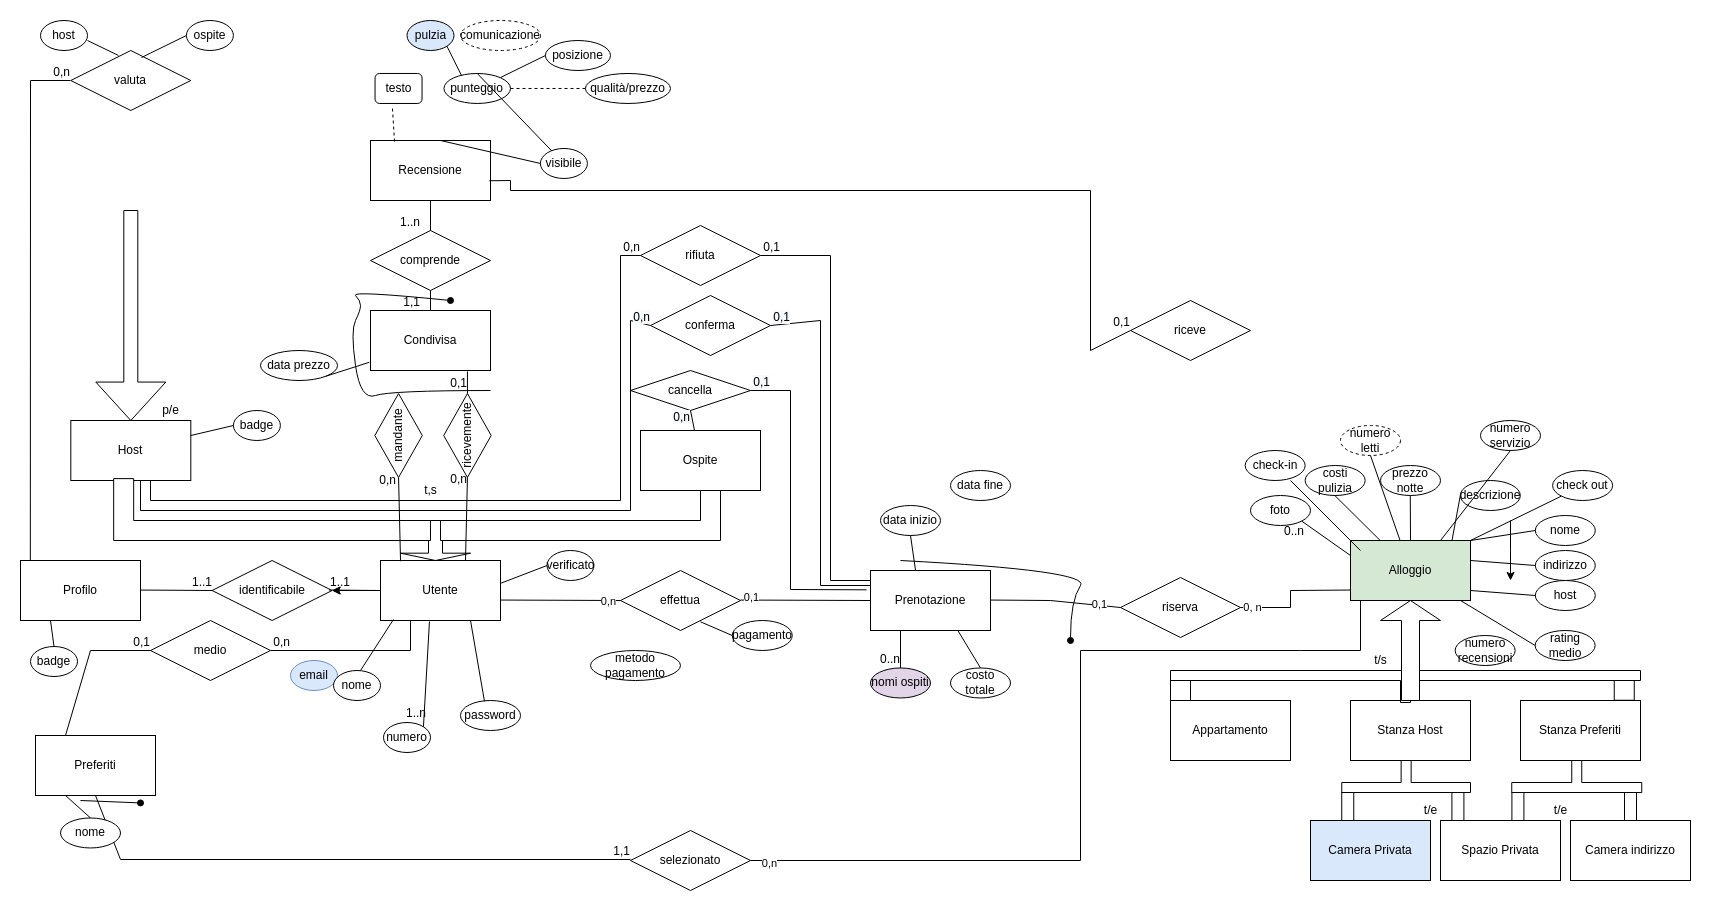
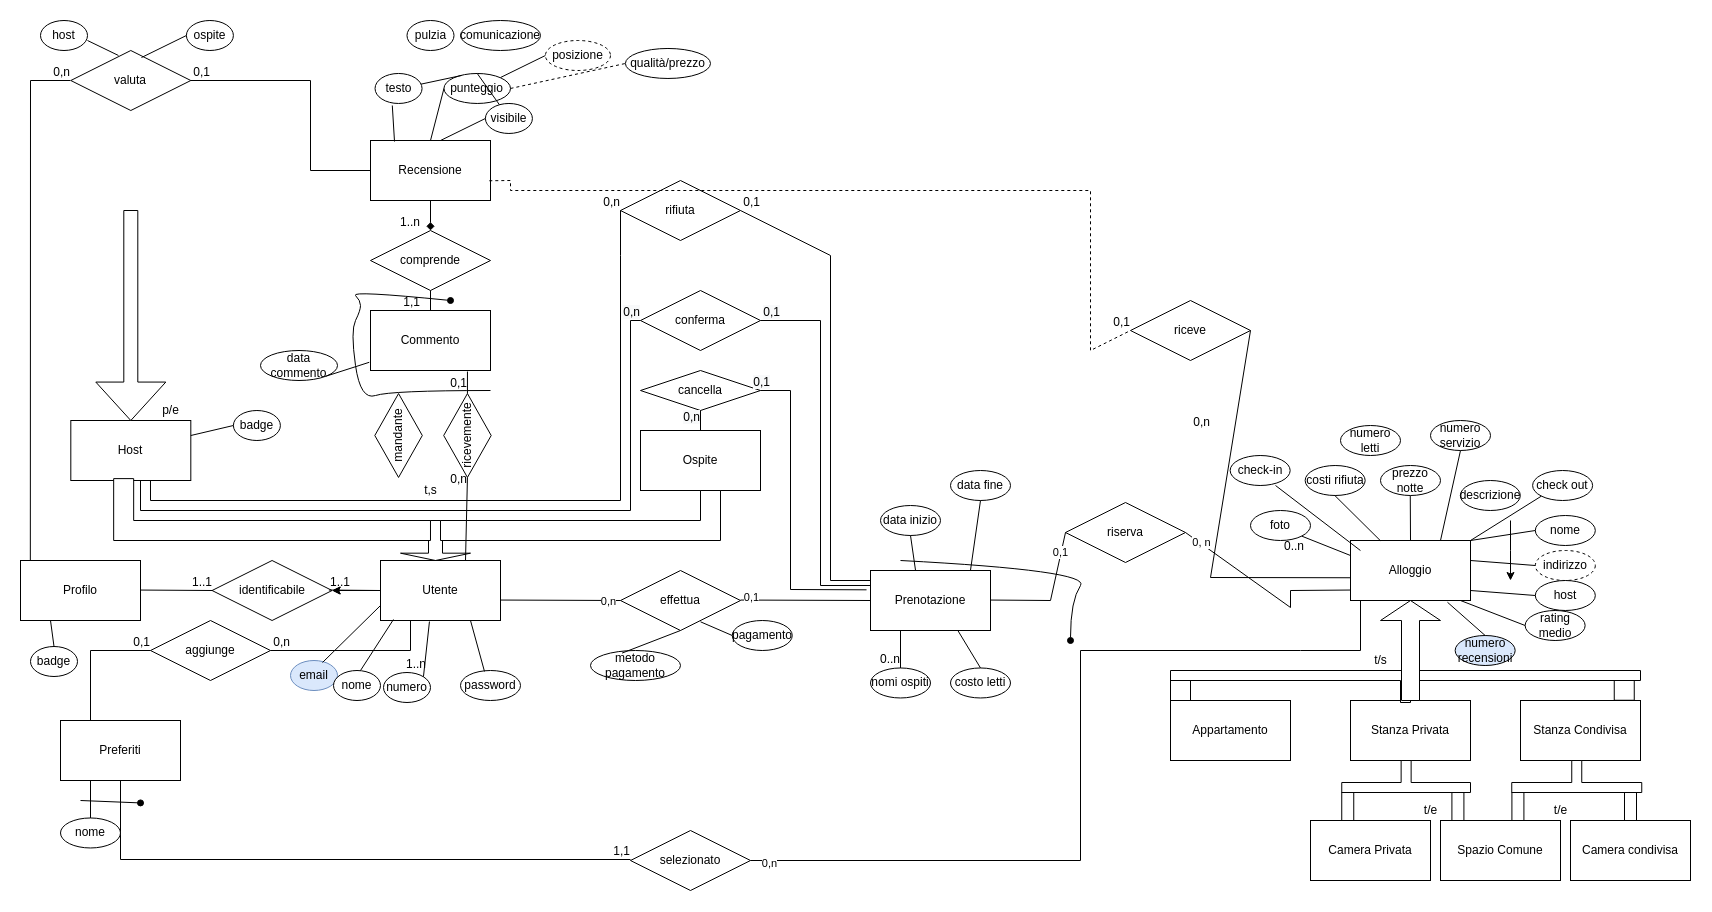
node "pulzia": fillcolor #dae8fc -> #ffffff
node "comunicazione": style dashed -> solid
node "posizione": style solid -> dashed
edge "pulzia" -- "punteggio": now "testo" -- "punteggio"
node "testo": shape rounded rectangle -> ellipse
node "qualità/prezzo": moved (628, 88) -> (668, 63)
edge "valuta" -- "Recensione": added, label "0,1"
edge "punteggio" -- "Recensione": added
edge "testo" -- "Recensione": style dashed -> solid
node "visibile": moved (564, 163) -> (509, 118)
edge "Recensione" -- "riceve": style solid -> dashed
edge "Recensione" -- "comprende": arrowhead none -> diamond
node "rifiuta": moved (701, 256) -> (681, 211)
node "conferma": moved (711, 326) -> (701, 321)
node "Condivisa": label "Condivisa" -> "Commento"
node "data prezzo": label "data prezzo" -> "data commento"
node "cancella": moved (691, 391) -> (701, 391)
node "numero servizio": moved (1511, 436) -> (1461, 436)
node "numero letti": style dashed -> solid
node "check-in": moved (1275, 466) -> (1260, 471)
node "costi pulizia": label "costi pulizia" -> "costi rifiuta"
node "check out": moved (1583, 486) -> (1563, 486)
edge "numero letti" -- "Alloggio": removed
edge "descrizione" -- "Alloggio": removed
node "foto": moved (1281, 511) -> (1281, 526)
edge "mandante" -- "Utente": removed, label "0,n"
edge "riceve" -- "Alloggio": added, label "0,n"
edge "data fine" -- "Prenotazione": added
node "verificato": removed
node "indirizzo": style solid -> dashed
node "Alloggio": fillcolor #d5e8d4 -> #ffffff
edge "verificato" -- "Utente": removed
node "riserva": moved (1181, 608) -> (1126, 533)
edge "Alloggio" -- "numero recensioni": added
edge "Utente" -- "email": added
edge "effettua" -- "metodo pagamento": added
node "rating medio": moved (1565, 646) -> (1555, 626)
node "medio": label "medio" -> "aggiunge"
node "numero recensioni": fillcolor #ffffff -> #dae8fc
node "nomi ospiti": fillcolor #e1d5e7 -> #ffffff
node "costo totale": label "costo totale" -> "costo letti"
node "password": moved (491, 716) -> (491, 686)
node "Stanza Host": label "Stanza Host" -> "Stanza Privata"
node "Stanza Preferiti": label "Stanza Preferiti" -> "Stanza Condivisa"
node "numero": moved (407, 738) -> (407, 688)
node "Preferiti": moved (96, 766) -> (121, 751)
node "Camera Privata": fillcolor #dae8fc -> #ffffff
node "Spazio Privata": label "Spazio Privata" -> "Spazio Comune"
node "Camera indirizzo": label "Camera indirizzo" -> "Camera condivisa"
